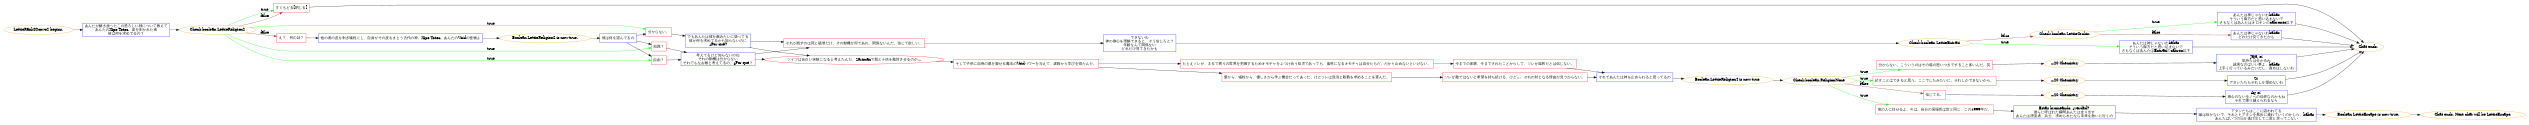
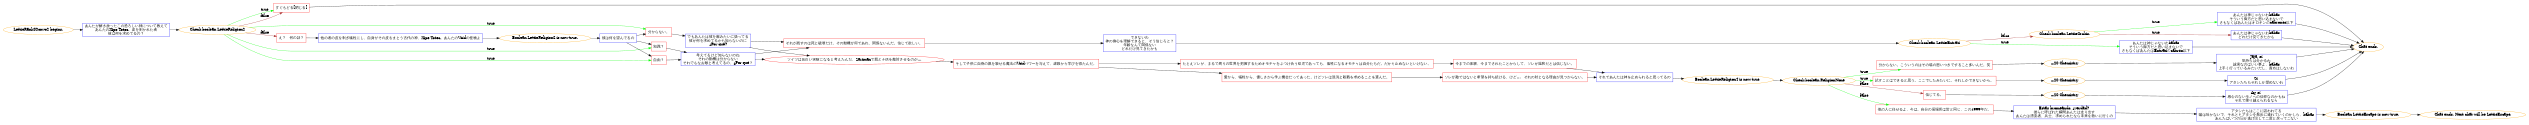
edge "Check boolean LettieOrokin" -> "あんたは神じゃないわbabas どれだけ見てきたかも": label "false" -> "true"
edge "Check boolean ReligionNone" -> "他の人に任せるよ、今は。自分の居場所は皆と同じ、この1999年だ。": label "true" -> "false"
